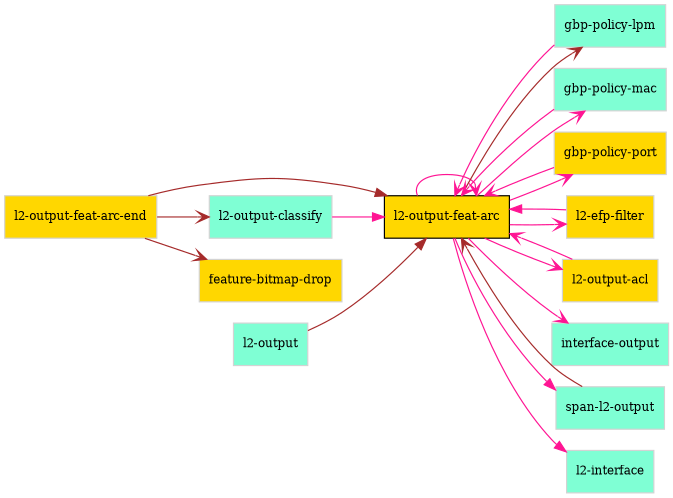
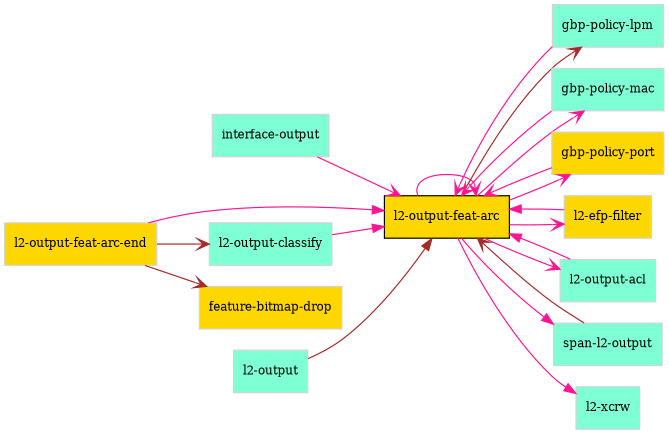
edge "l2-output-feat-arc-end" -> "l2-output-feat-arc": color brown -> deeppink
edge "l2-output-acl" -> "l2-output-feat-arc": arrowhead vee -> normal
edge "l2-output-feat-arc" -> "interface-output": reversed
node "l2-output-acl": fillcolor gold -> aquamarine
node "l2-interface": label "l2-interface" -> "l2-xcrw"
